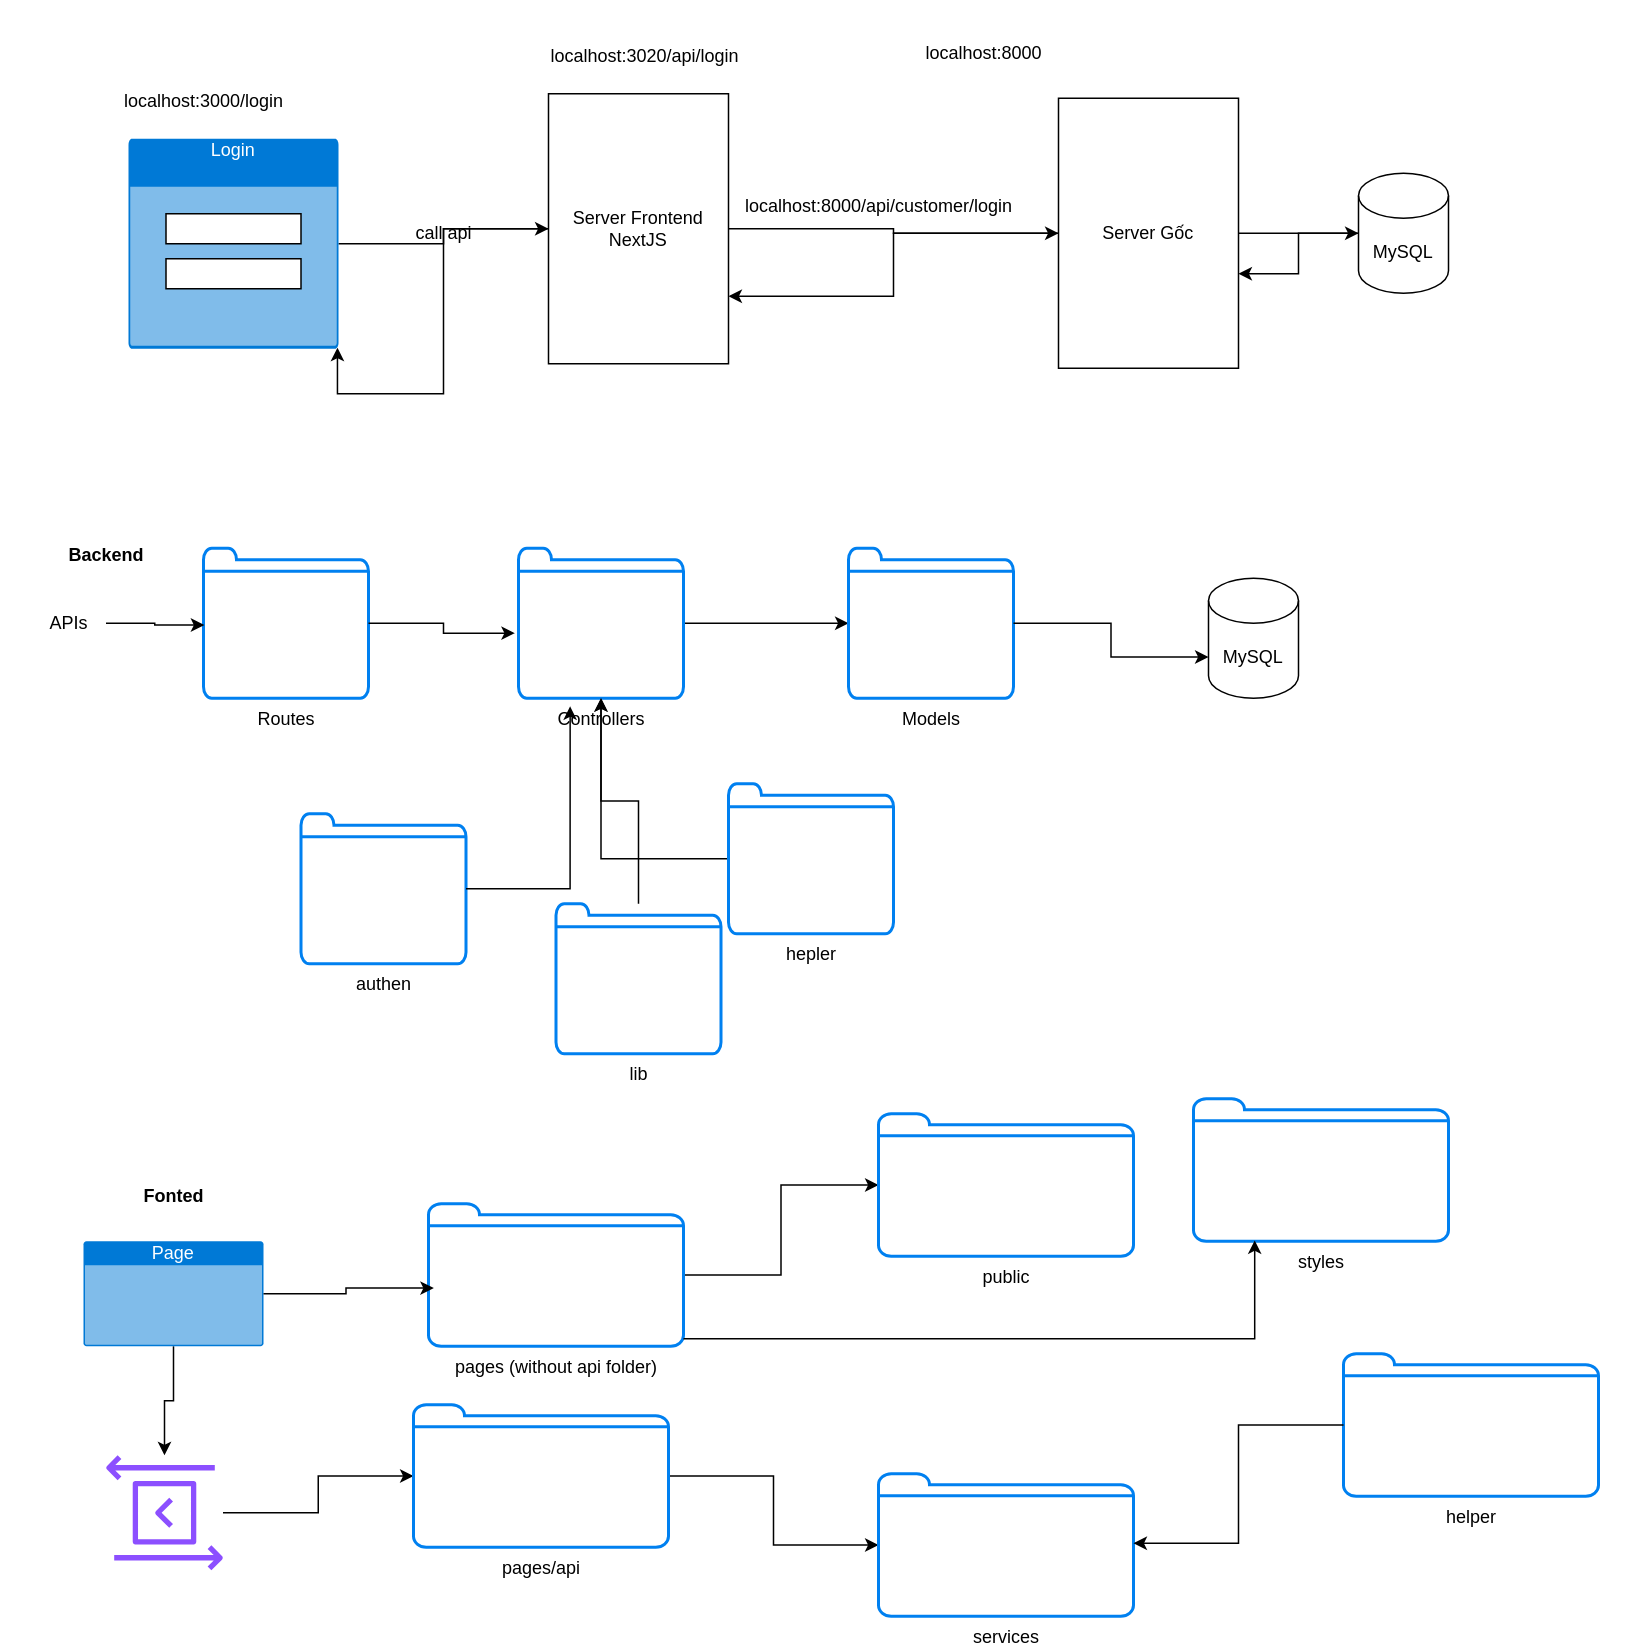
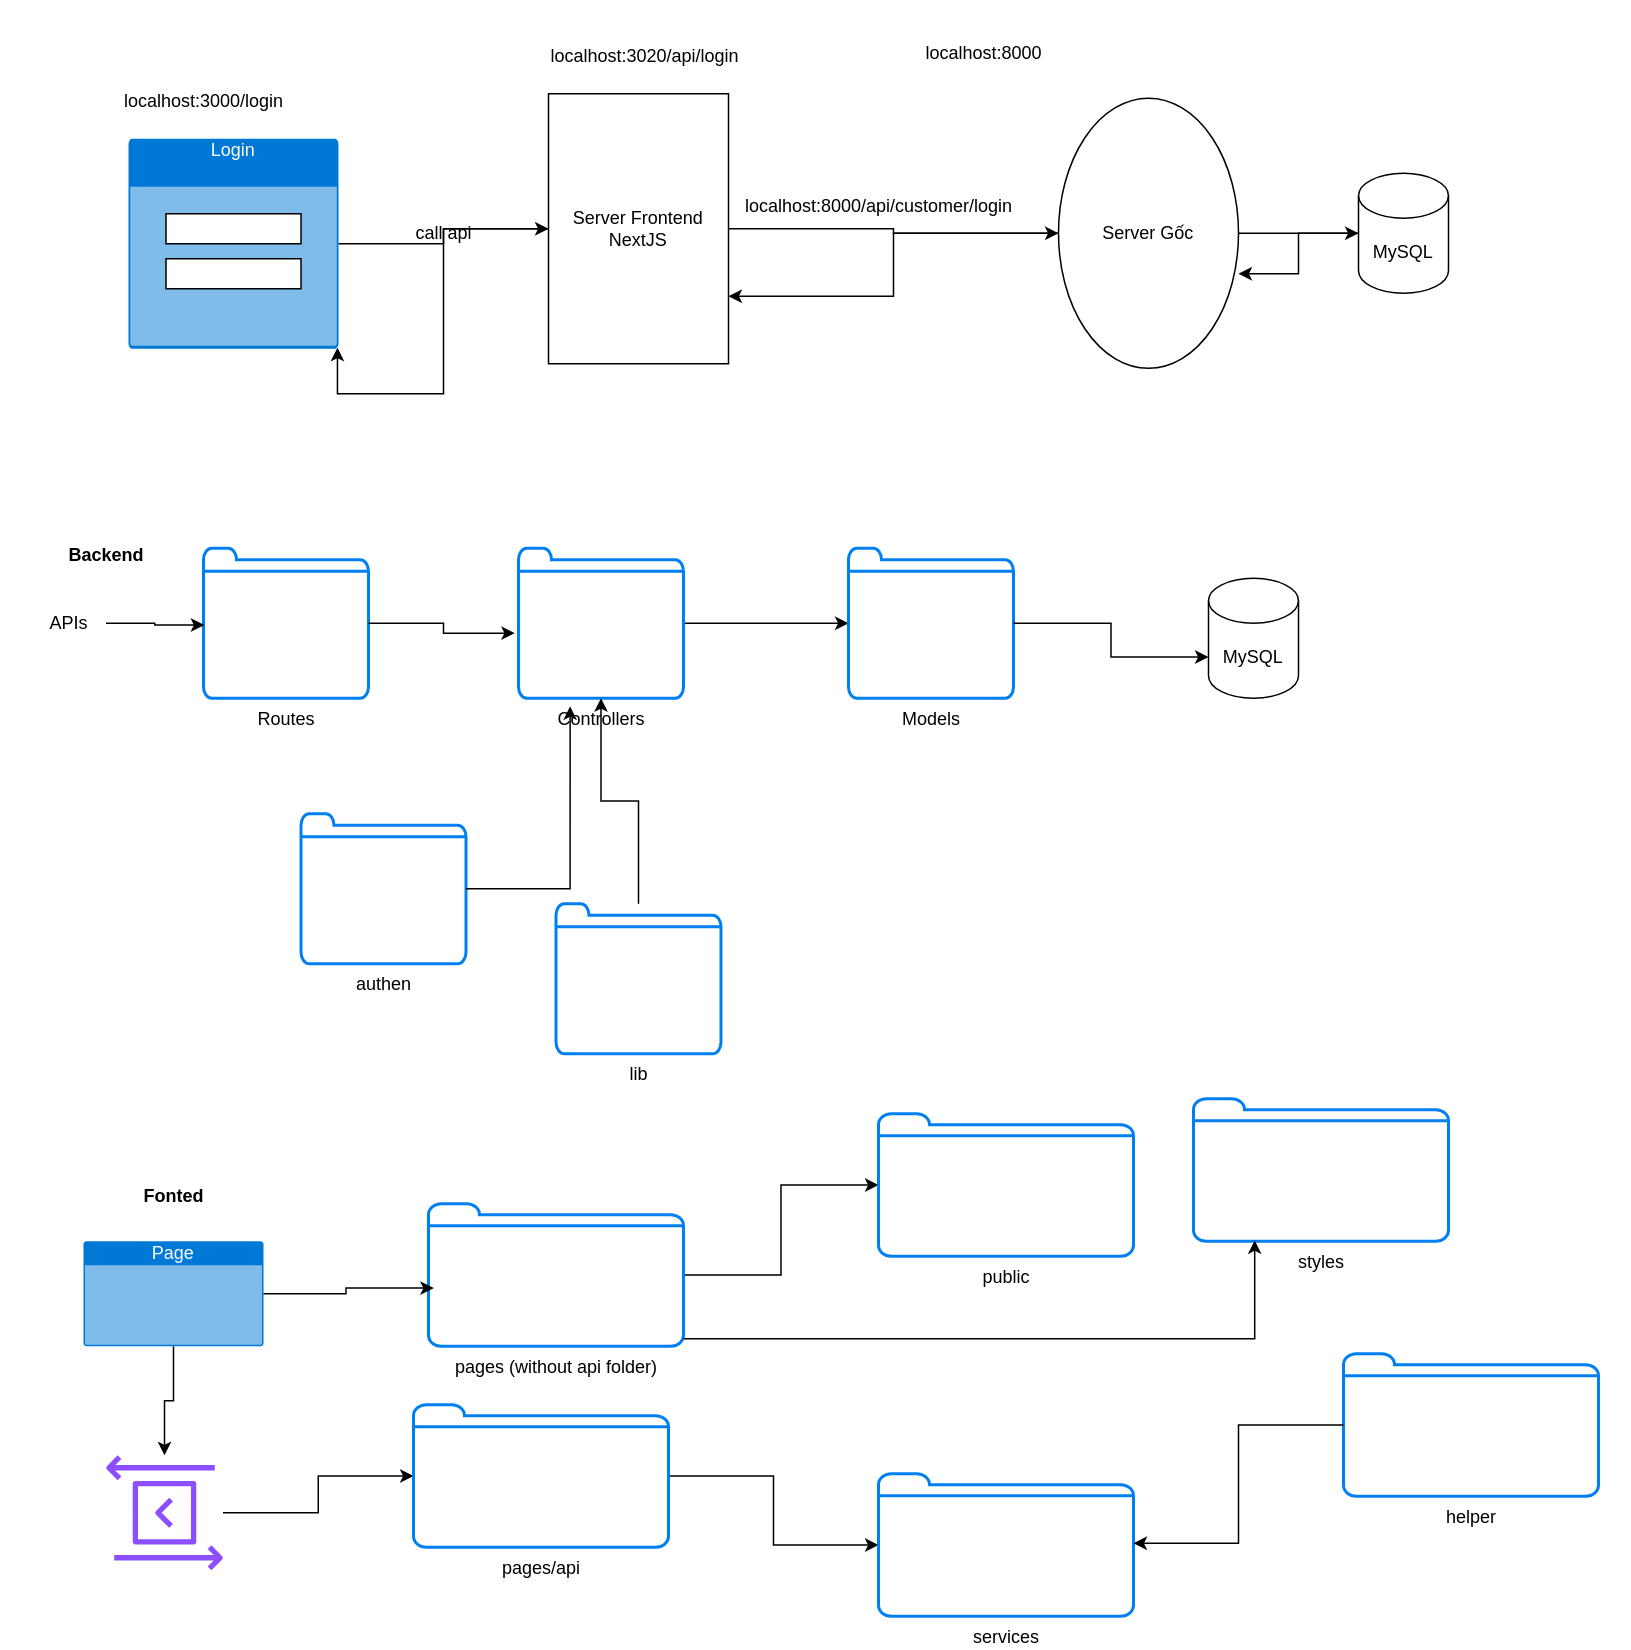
node "Server Gốc": shape rectangle -> ellipse
edge "hepler" -> "Controllers": removed
node "hepler": removed
